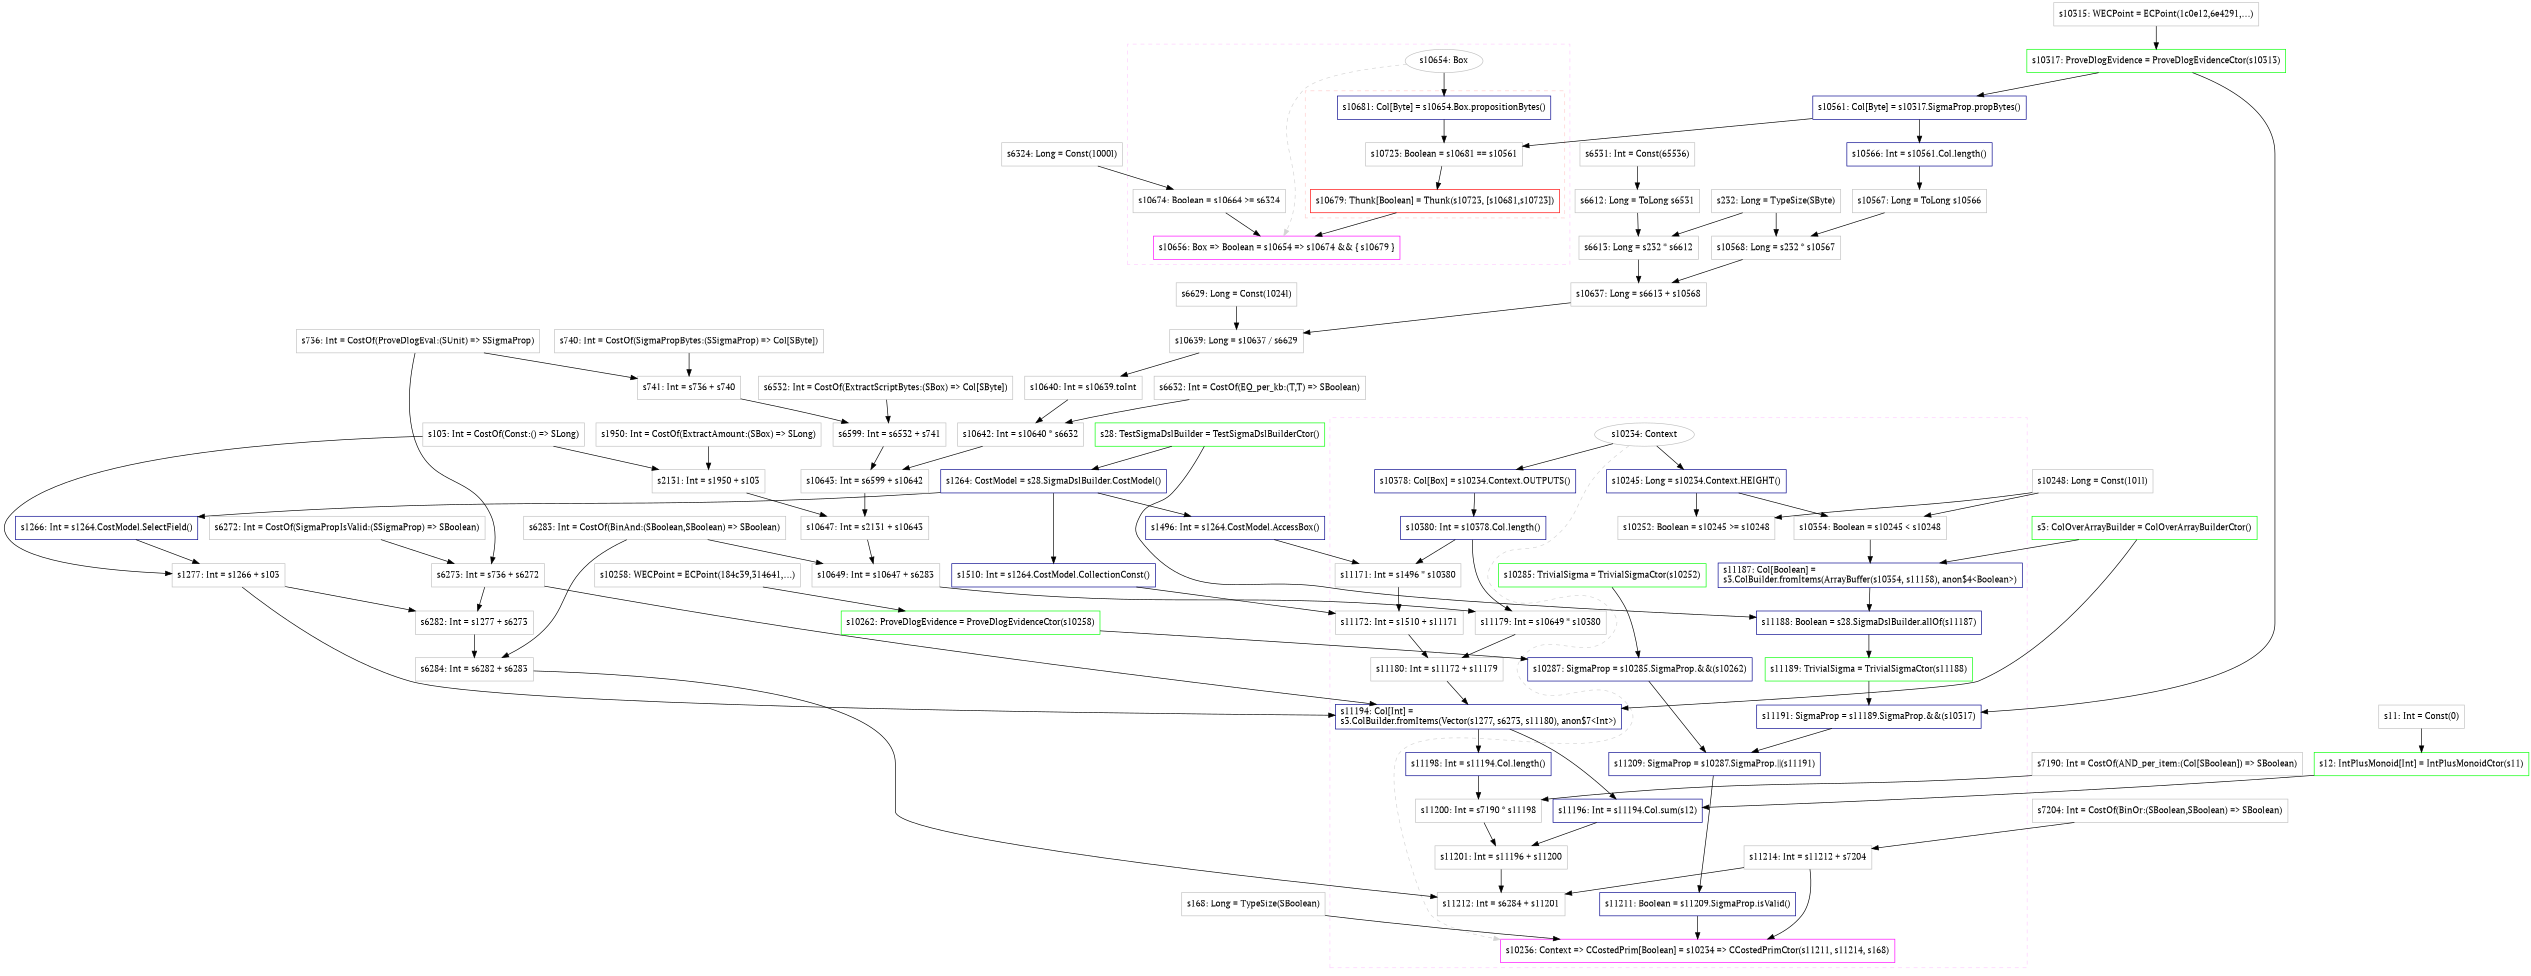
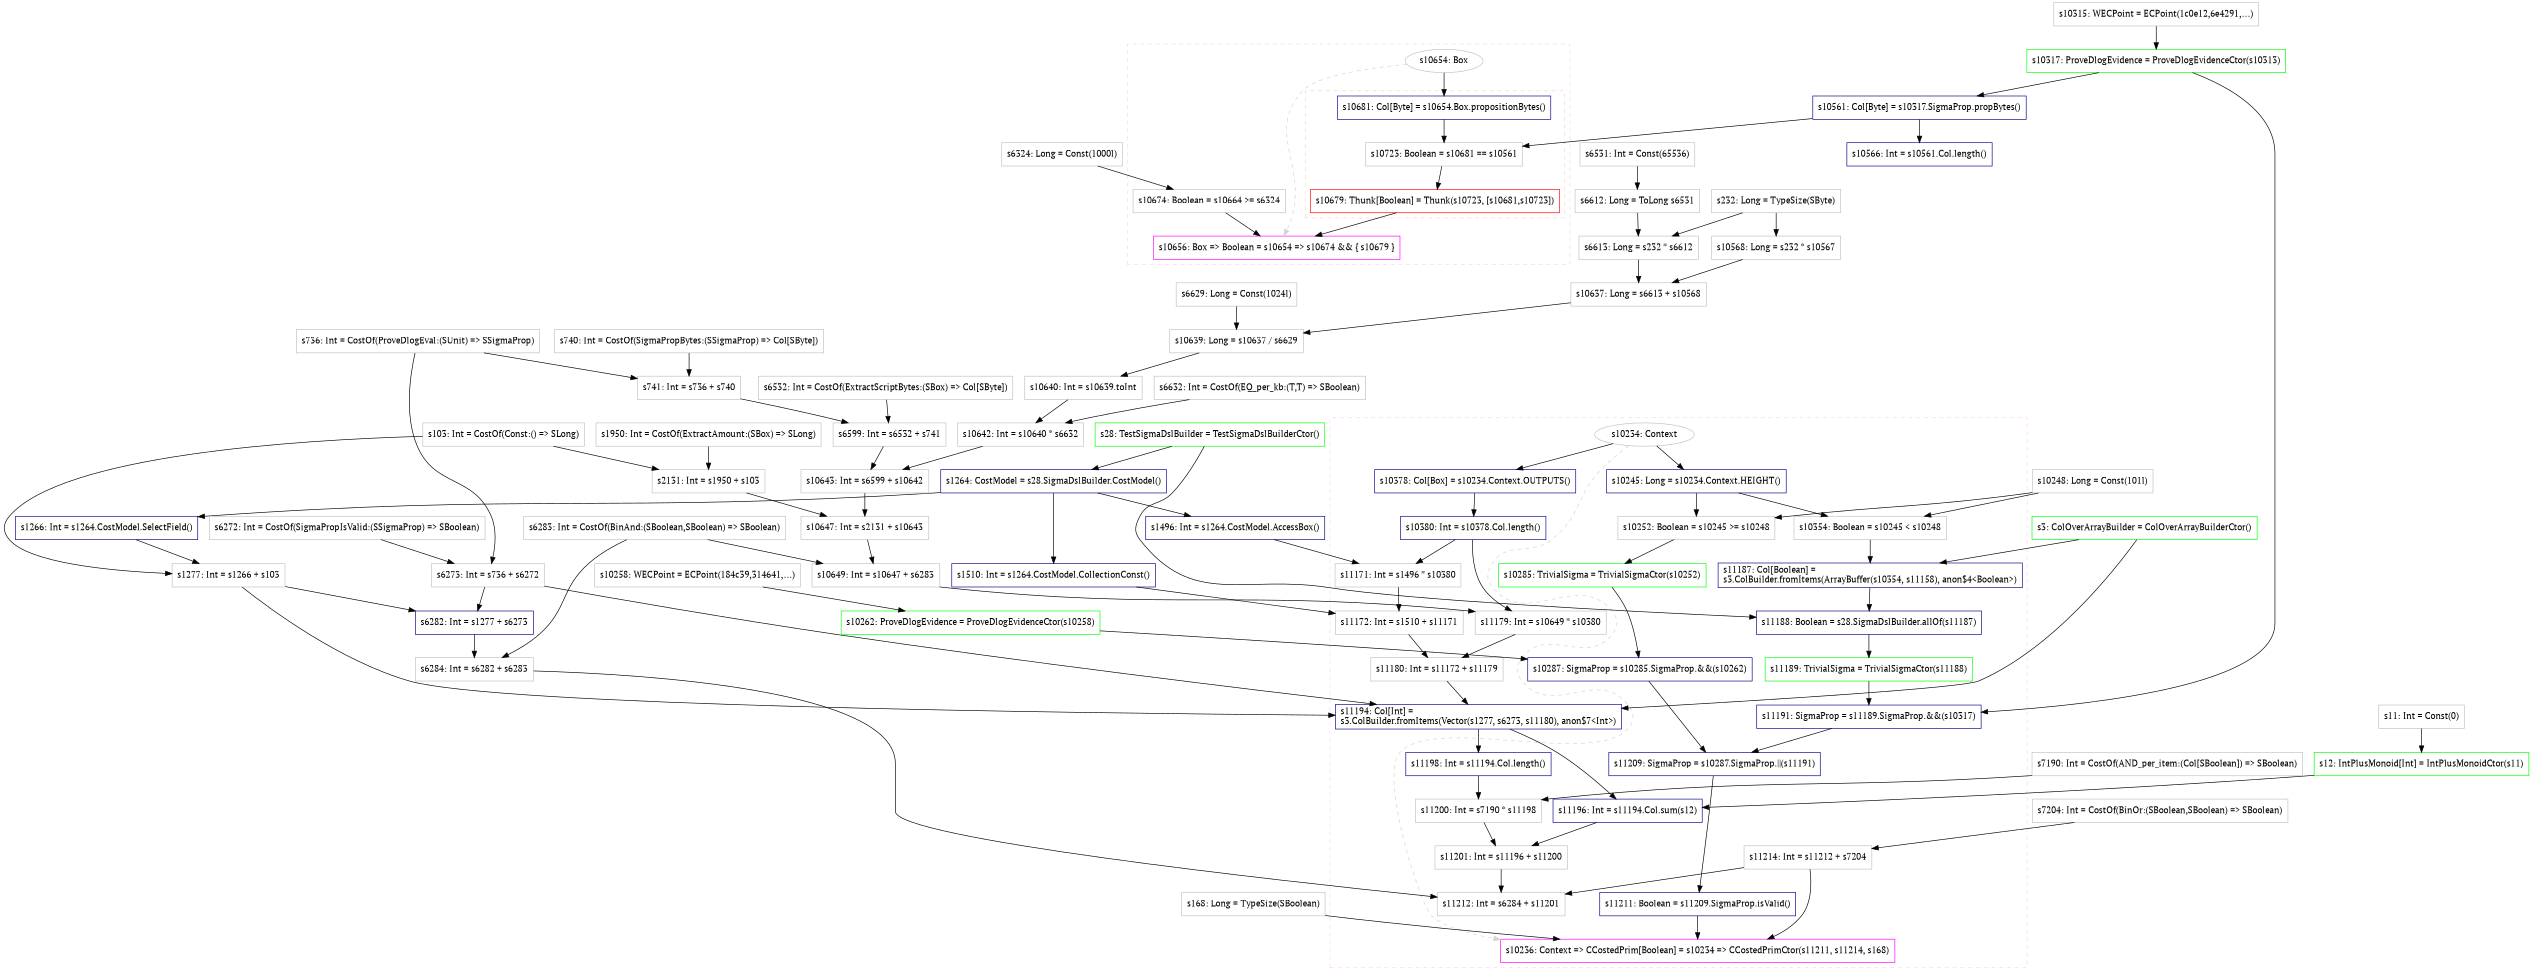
node "s10567: Long = ToLong s10566": removed
edge "s10252: Boolean = s10245 >= s10248" -> "s10285: TrivialSigma = TrivialSigmaCtor(s10252)": added
node "s6282: Int = s1277 + s6273": color gray -> darkblue
